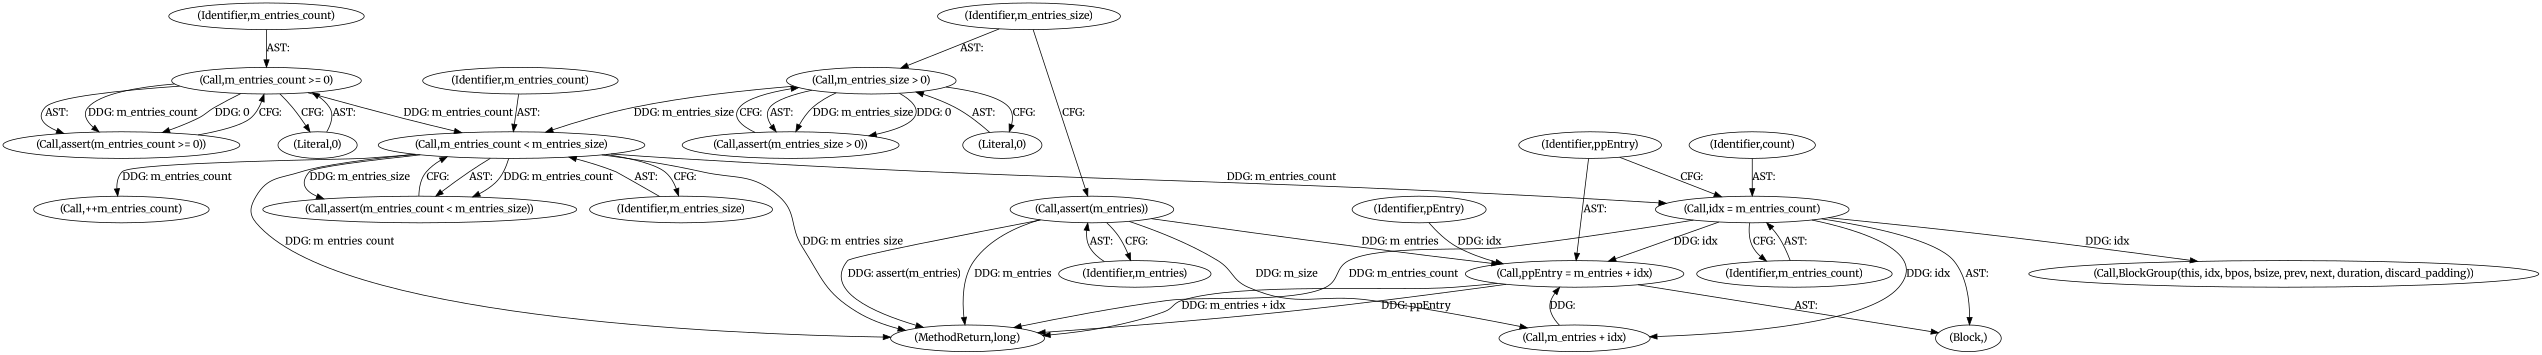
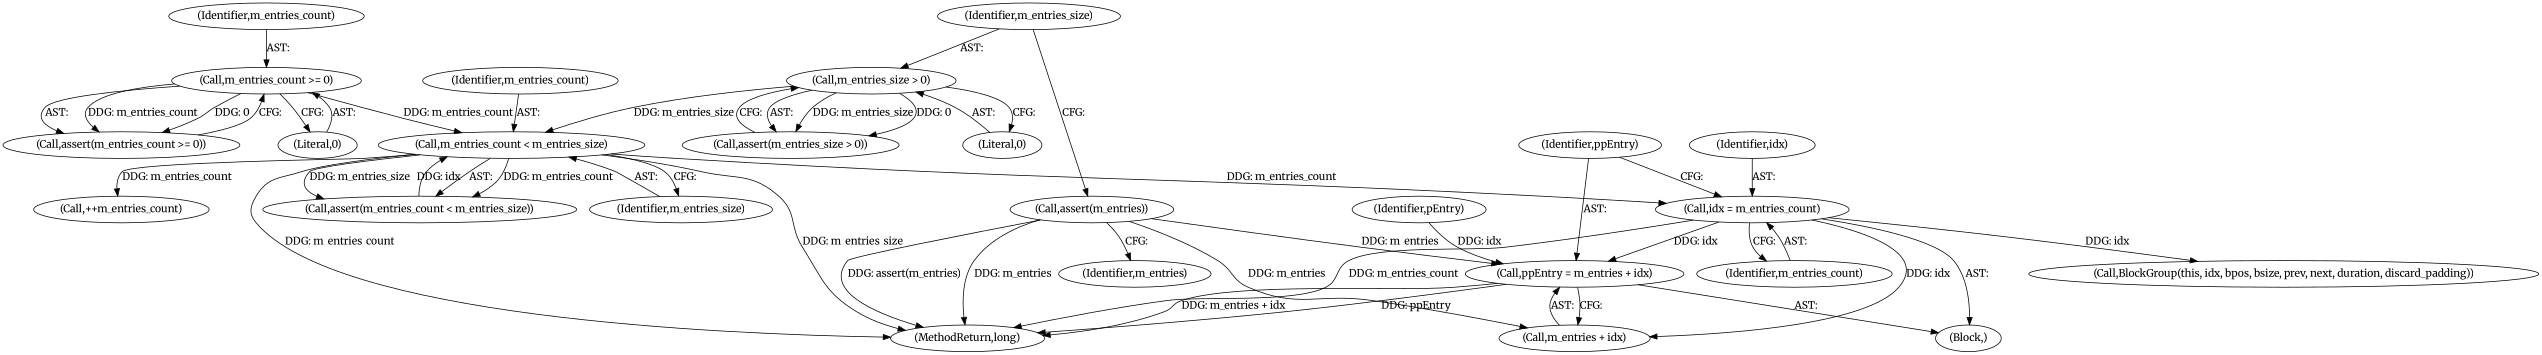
node "(Identifier,count)": label "(Identifier,count)" -> "(Identifier,idx)"
edge "(Call,assert(m_entries_count < m_entries_size))" -> "(Call,m_entries_count < m_entries_size)": label "CFG: " -> "DDG: idx"
edge "(Identifier,m_entries)" -> "(Call,assert(m_entries))": removed, label "AST:"
edge "(Call,assert(m_entries))" -> "(Call,m_entries + idx)": label "DDG: m_size" -> "DDG: m_entries"
edge "(Call,ppEntry = m_entries + idx)" -> "(Call,m_entries + idx)": added, label "CFG:"
edge "(Call,m_entries + idx)" -> "(Call,ppEntry = m_entries + idx)": label "DDG: " -> "AST: "
